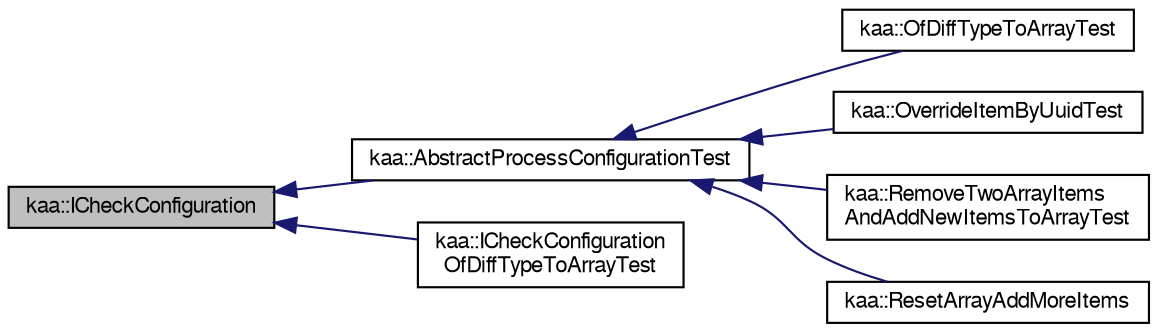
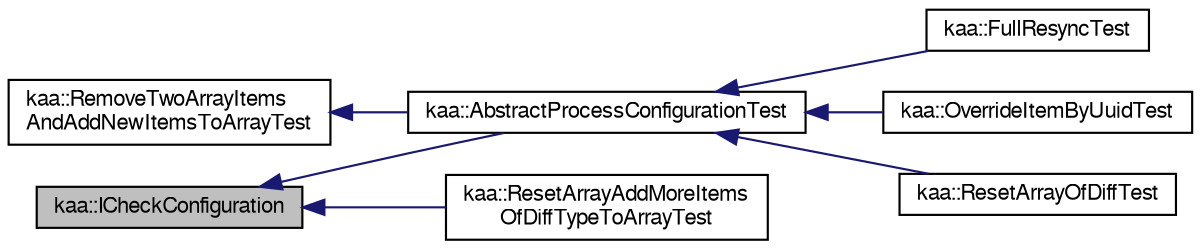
node "kaa::OfDiffTypeToArrayTest": label "kaa::OfDiffTypeToArrayTest" -> "kaa::FullResyncTest"
edge "kaa::RemoveTwoArrayItems AndAddNewItemsToArrayTest" -> "kaa::AbstractProcessConfigurationTest": reversed
node "kaa::ICheckConfiguration OfDiffTypeToArrayTest": label "kaa::ICheckConfiguration OfDiffTypeToArrayTest" -> "kaa::ResetArrayAddMoreItems OfDiffTypeToArrayTest"
node "kaa::ResetArrayAddMoreItems": label "kaa::ResetArrayAddMoreItems" -> "kaa::ResetArrayOfDiffTest"
